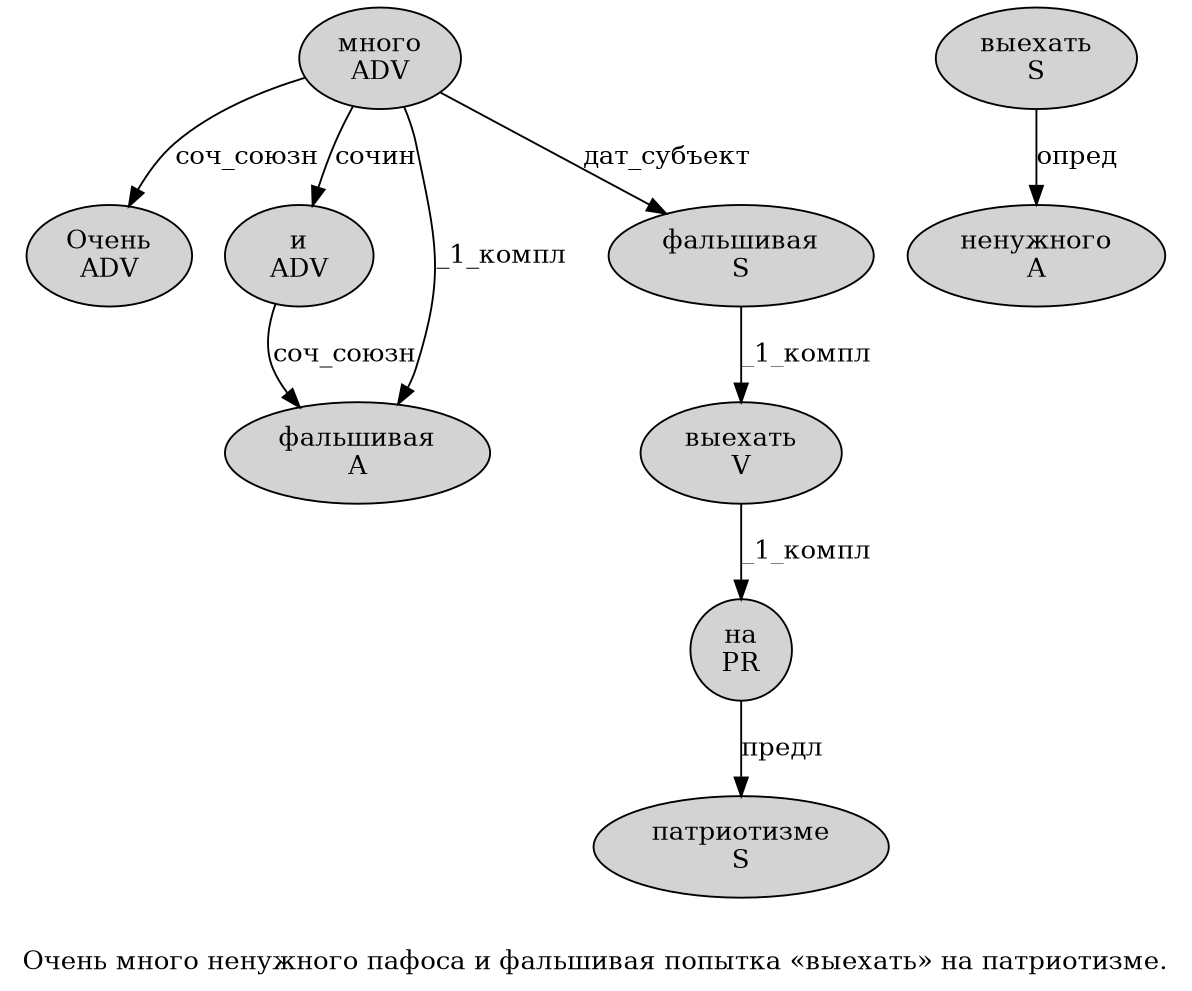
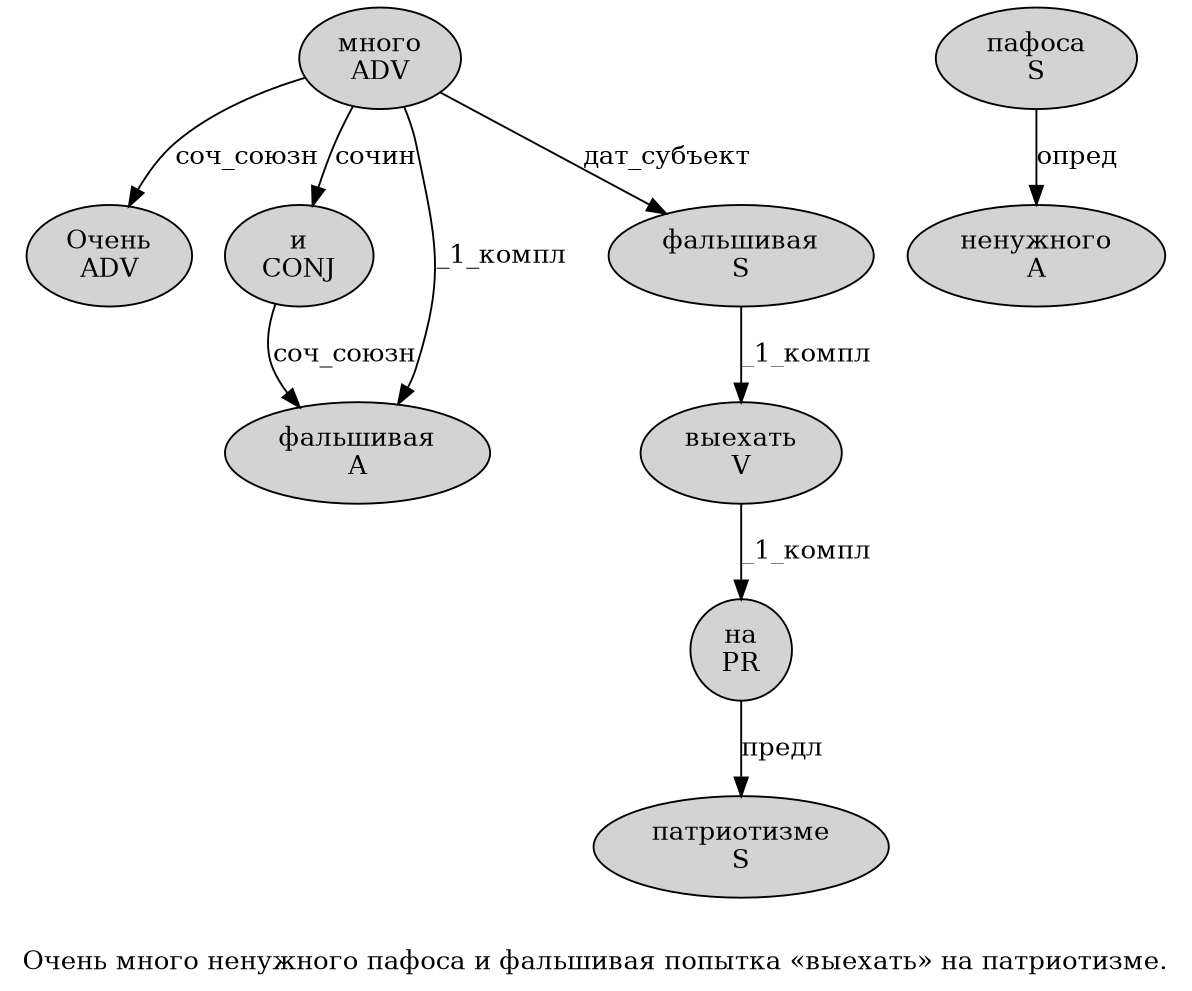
node "выехать S": label "выехать S" -> "пафоса S"
node "и ADV": label "и ADV" -> "и CONJ"
